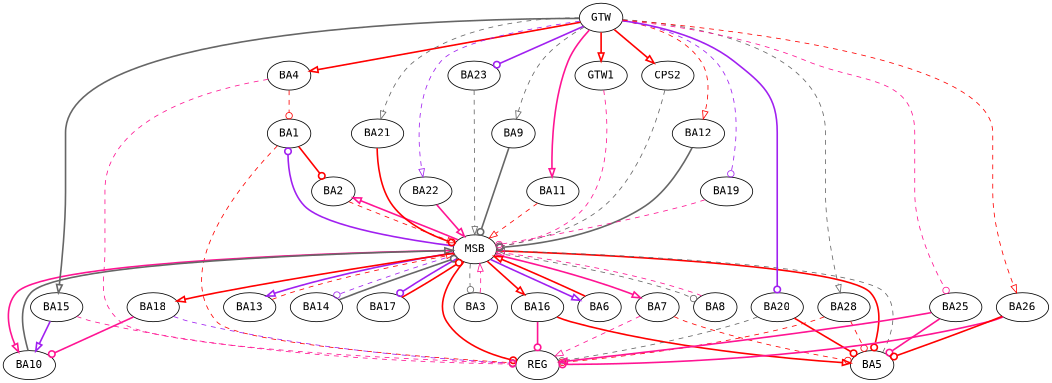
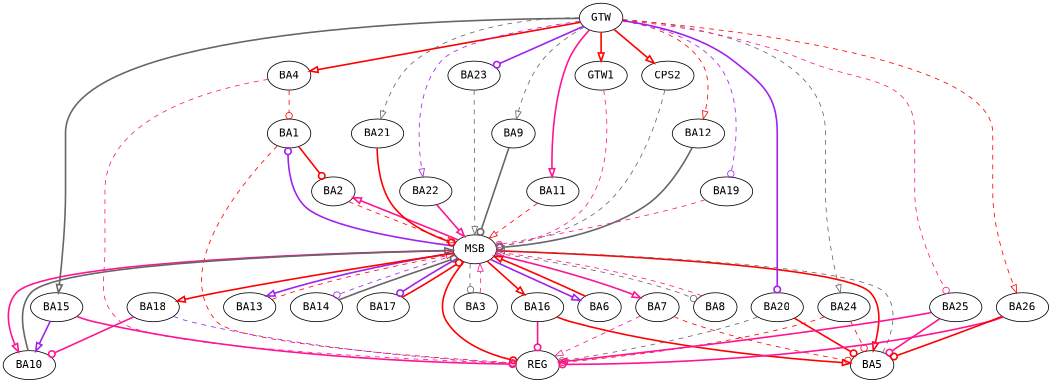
edge "MSB" -> "BA5": arrowhead odot -> onormal
node "BA28": label "BA28" -> "BA24"
edge "BA15" -> "REG": style dashed -> bold
